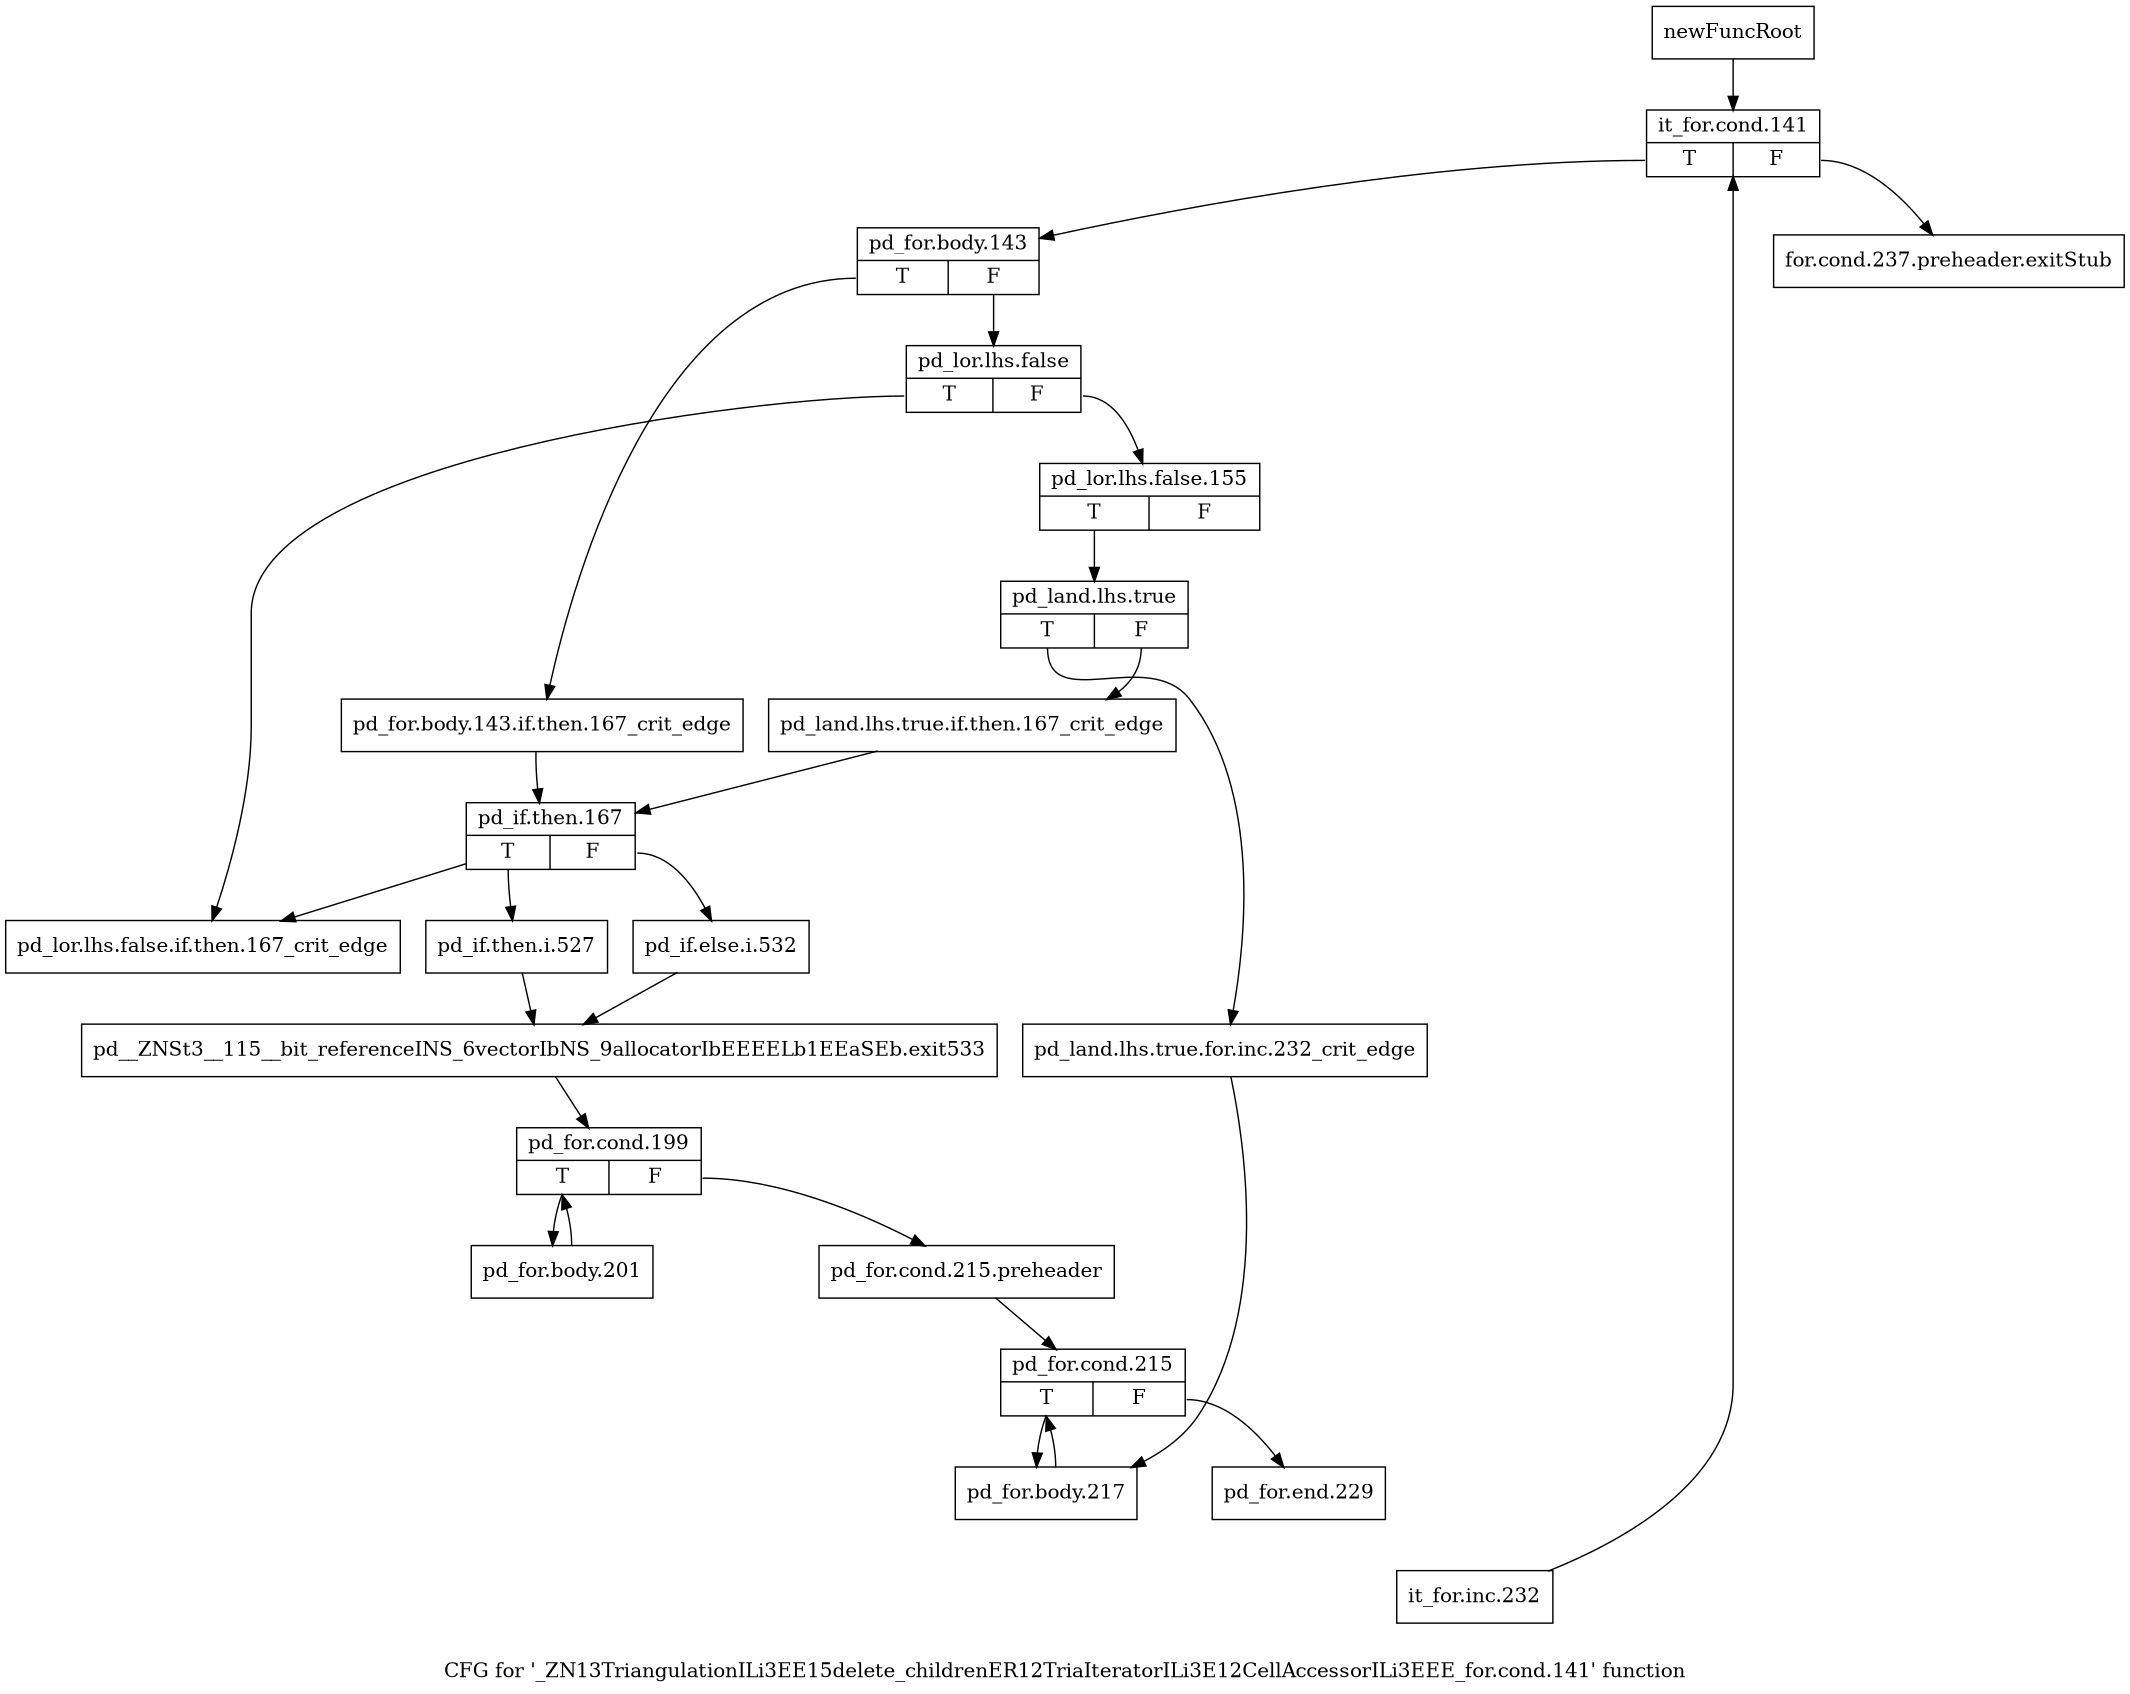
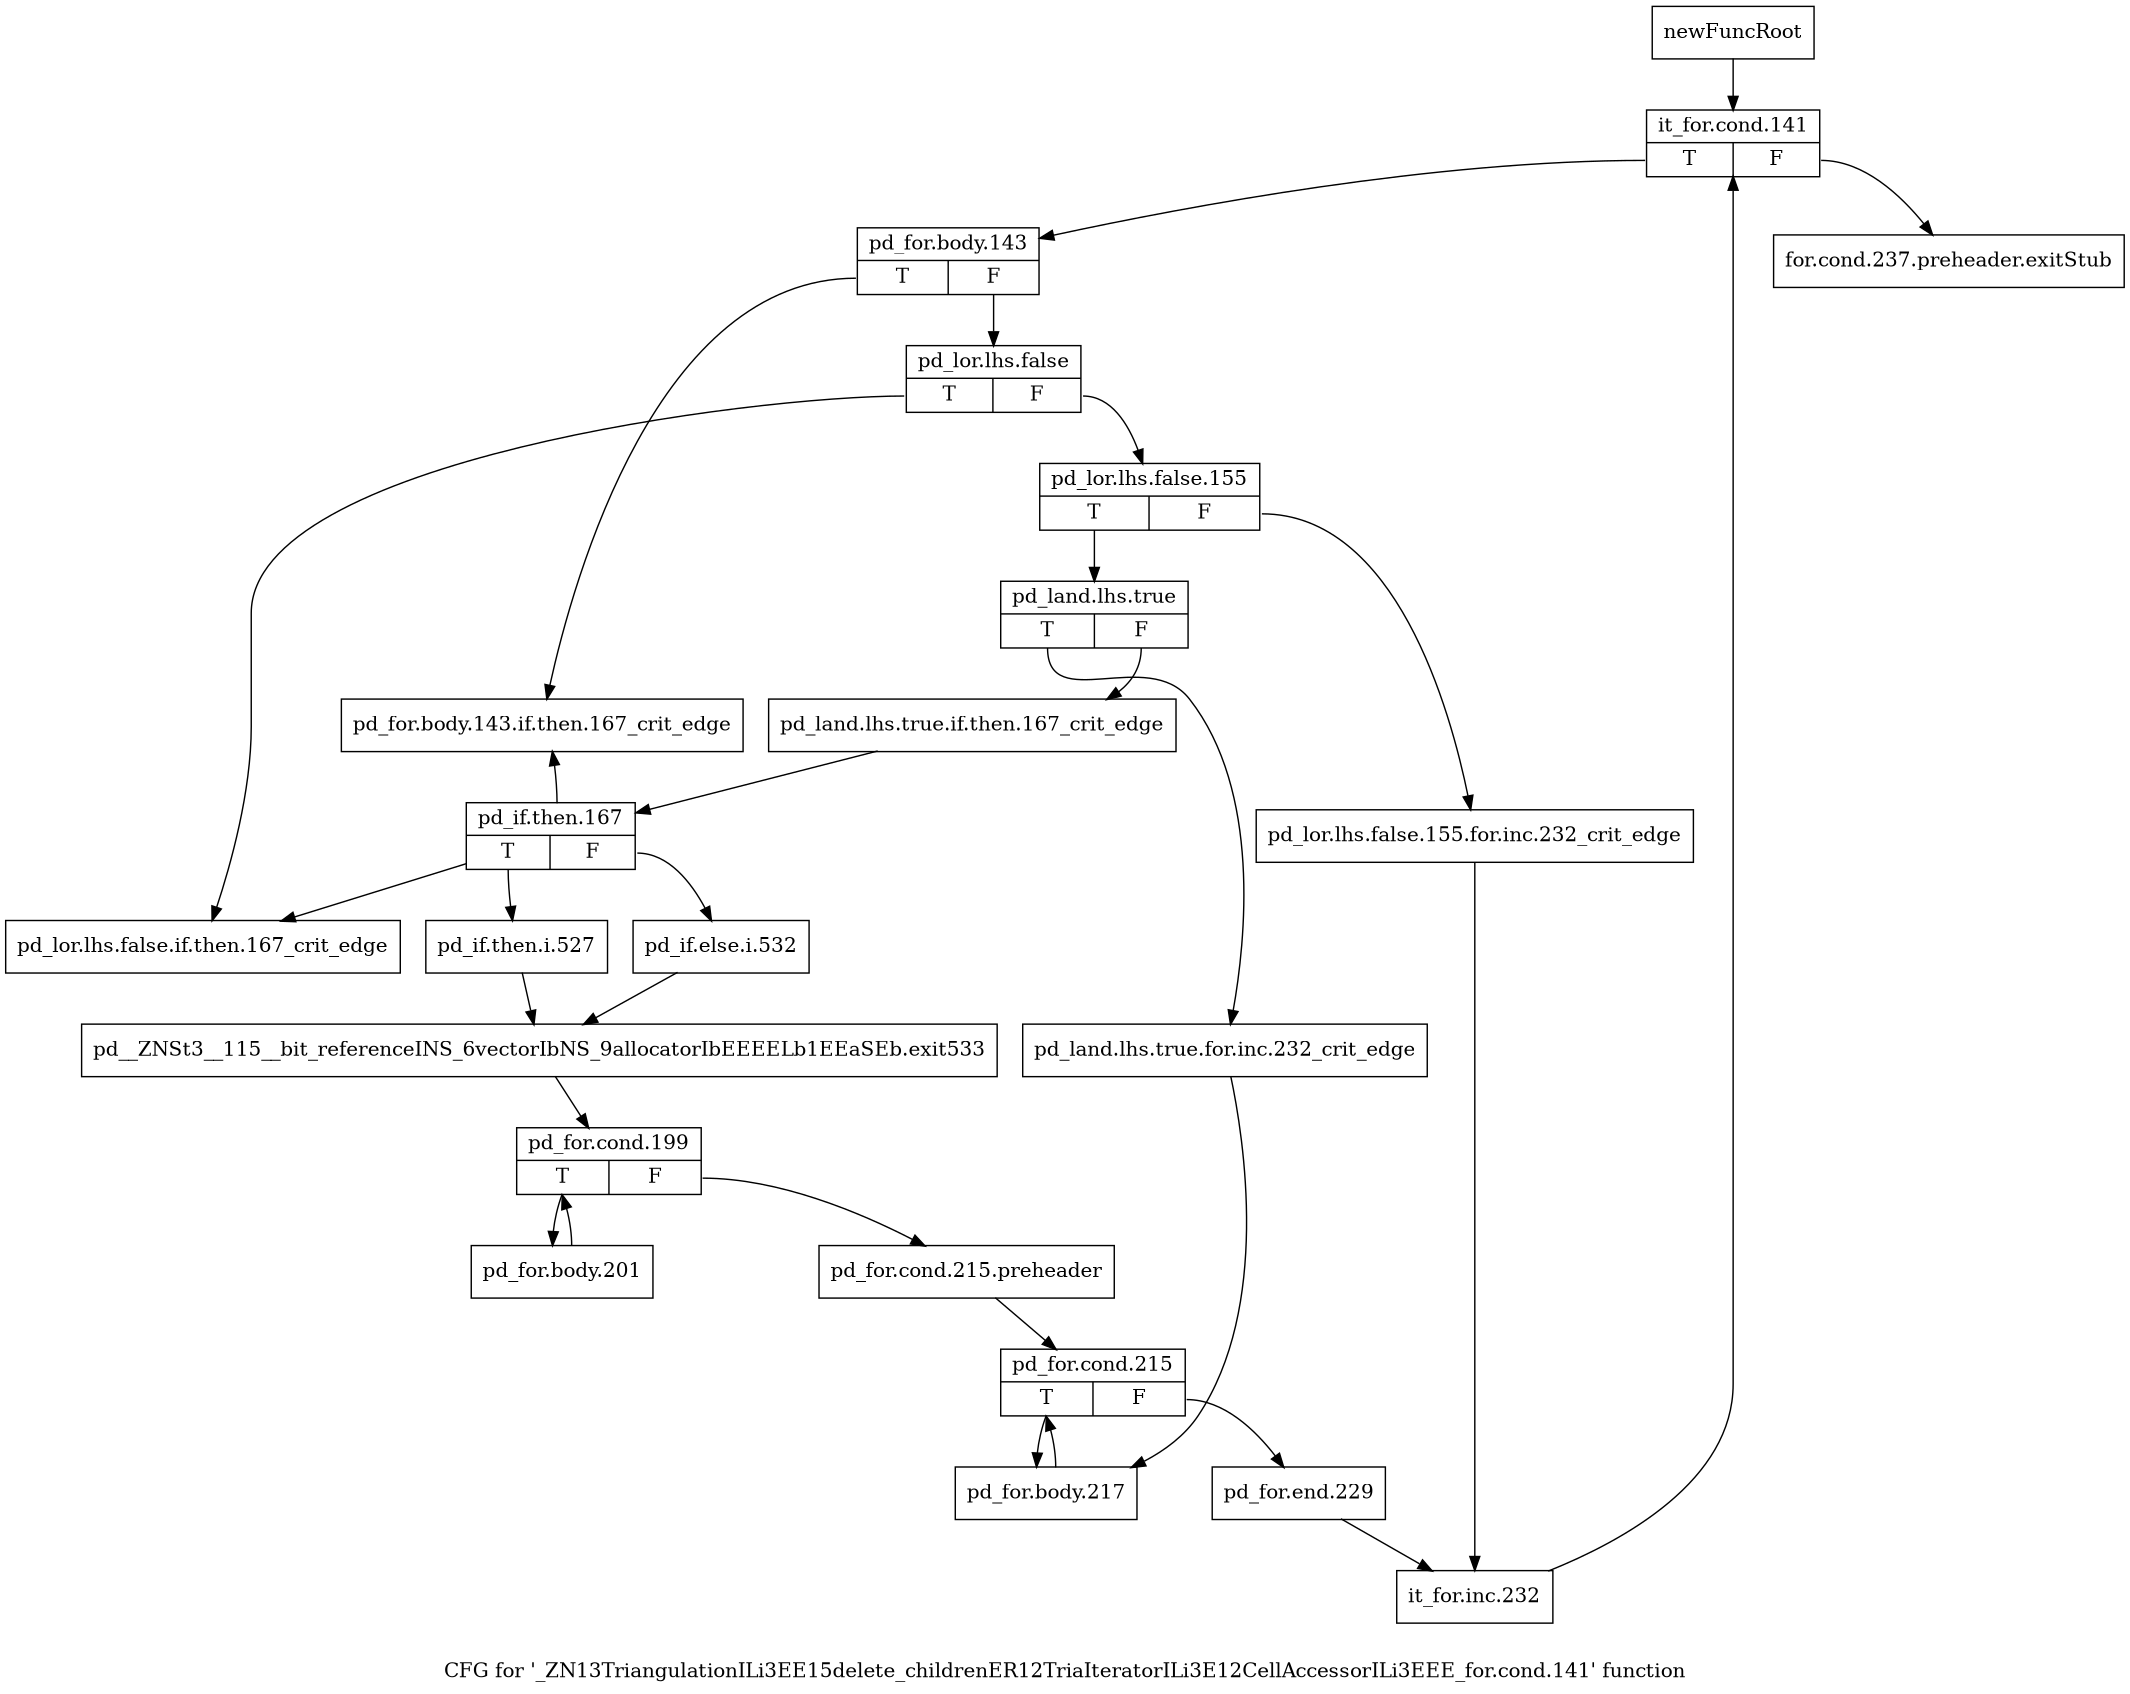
edge "pd_for.body.143.if.then.167_crit_edge" -> "pd_if.then.167": reversed
node "pd_lor.lhs.false.155.for.inc.232_crit_edge": added
edge "pd_for.end.229" -> "it_for.inc.232": added
